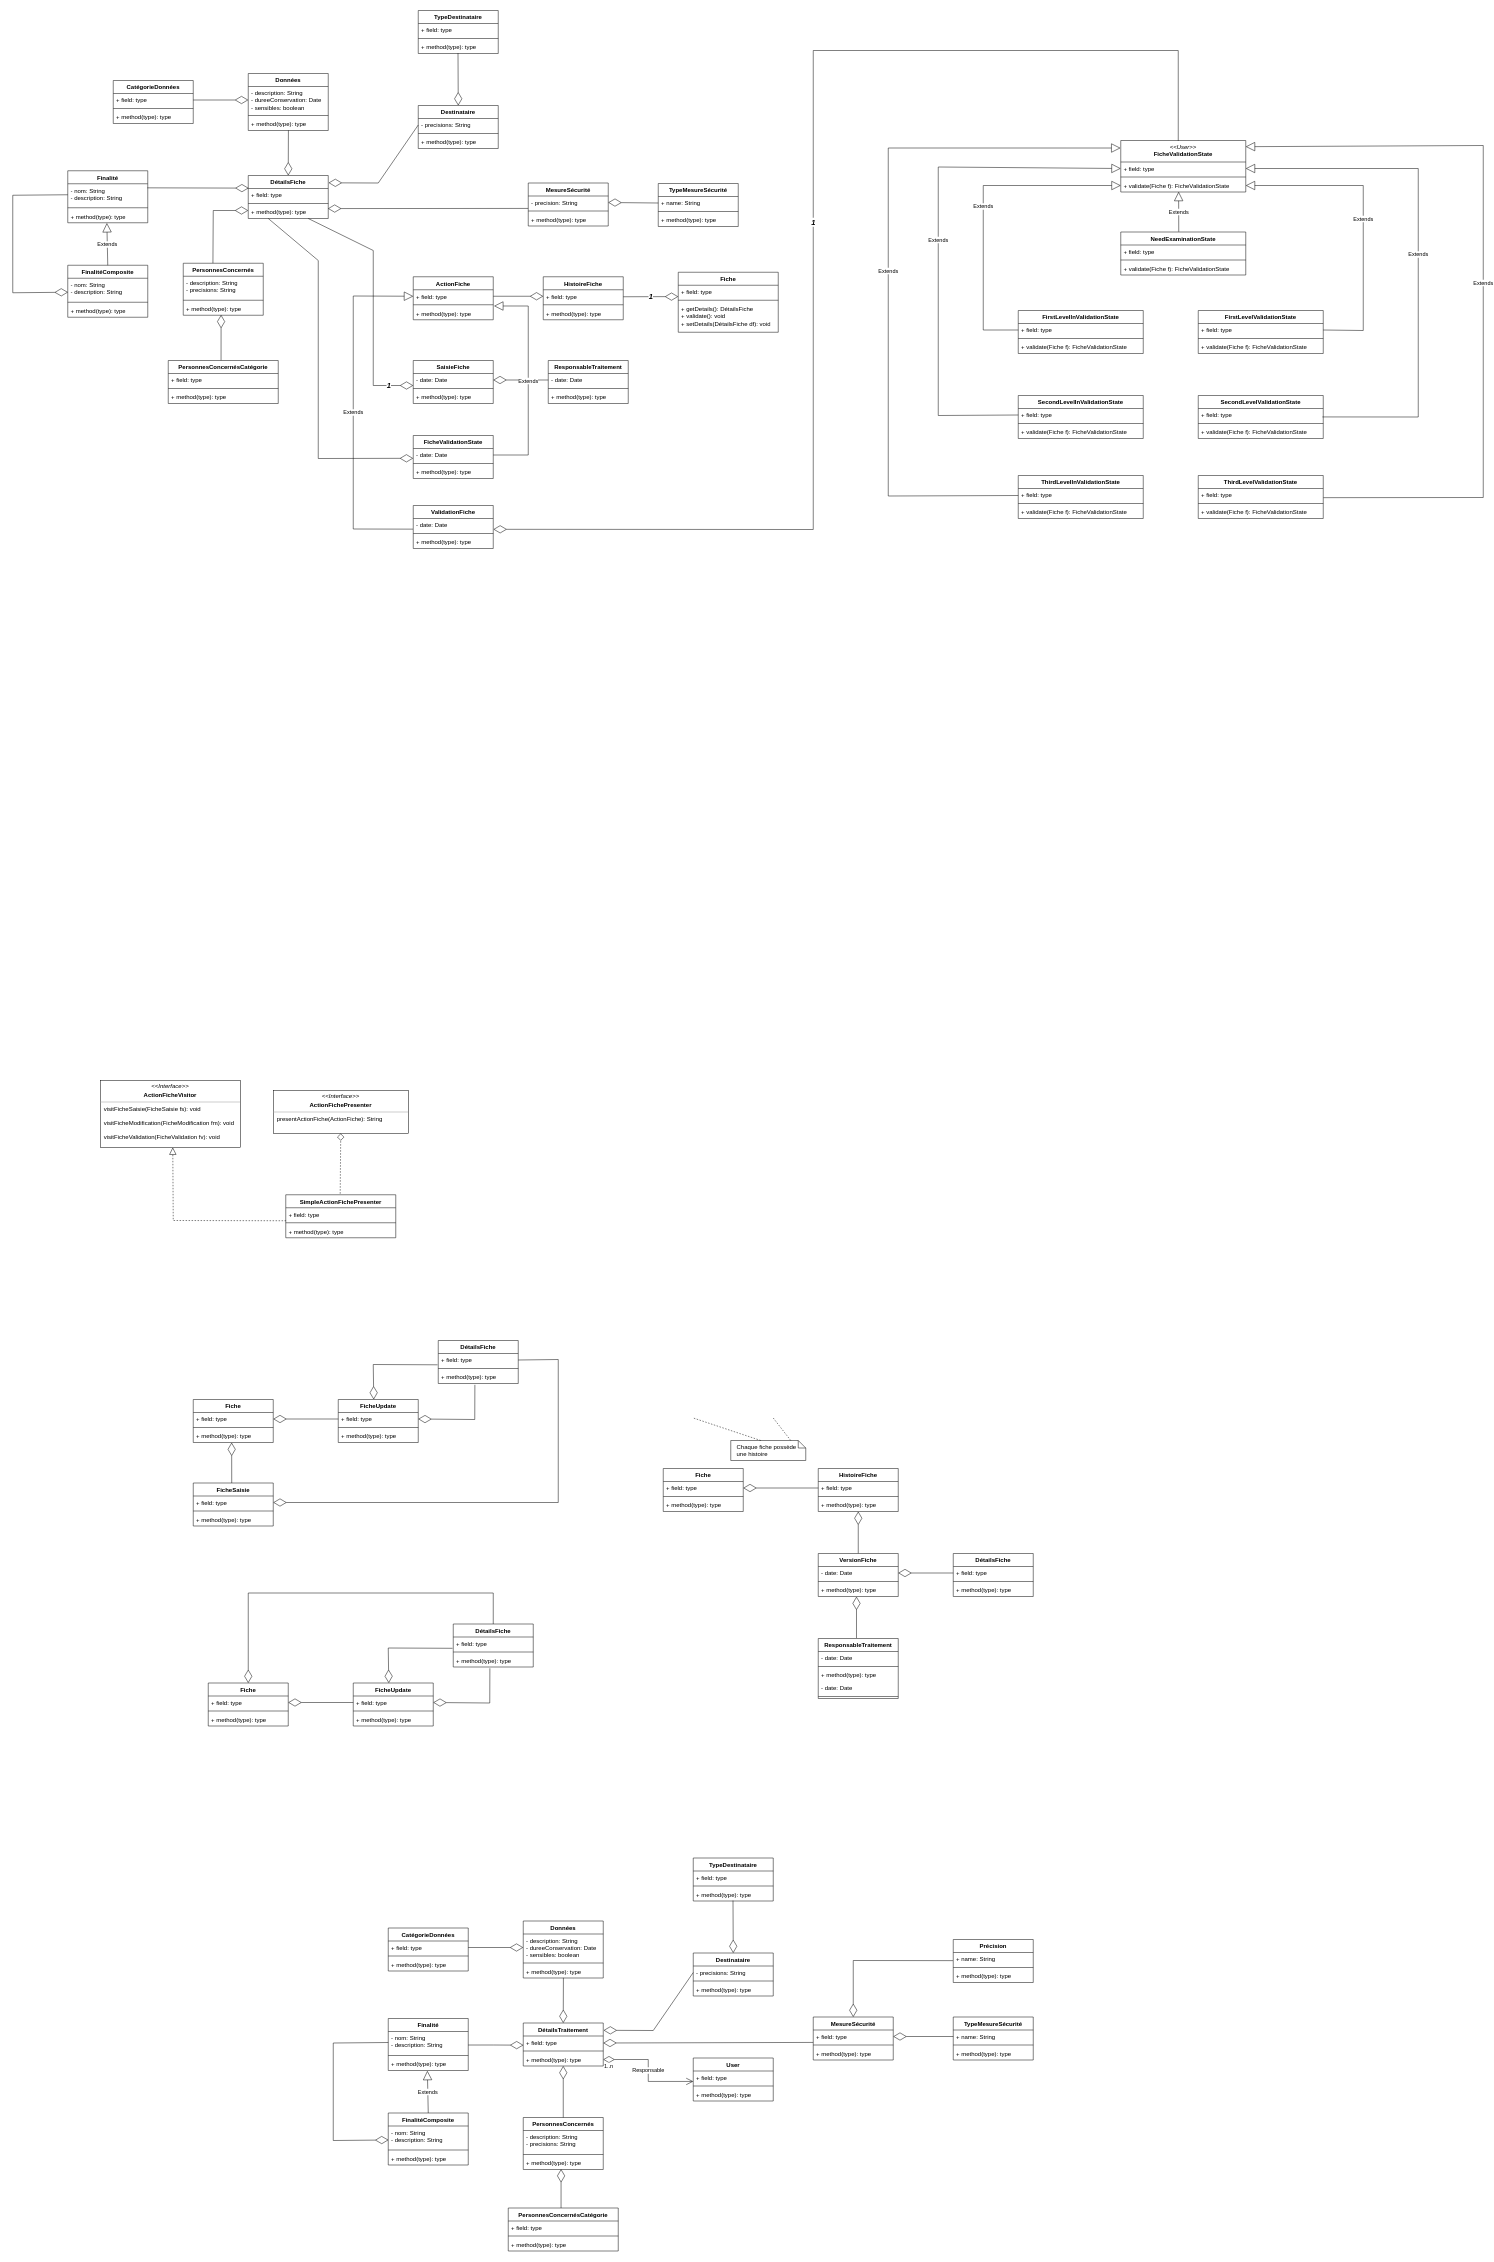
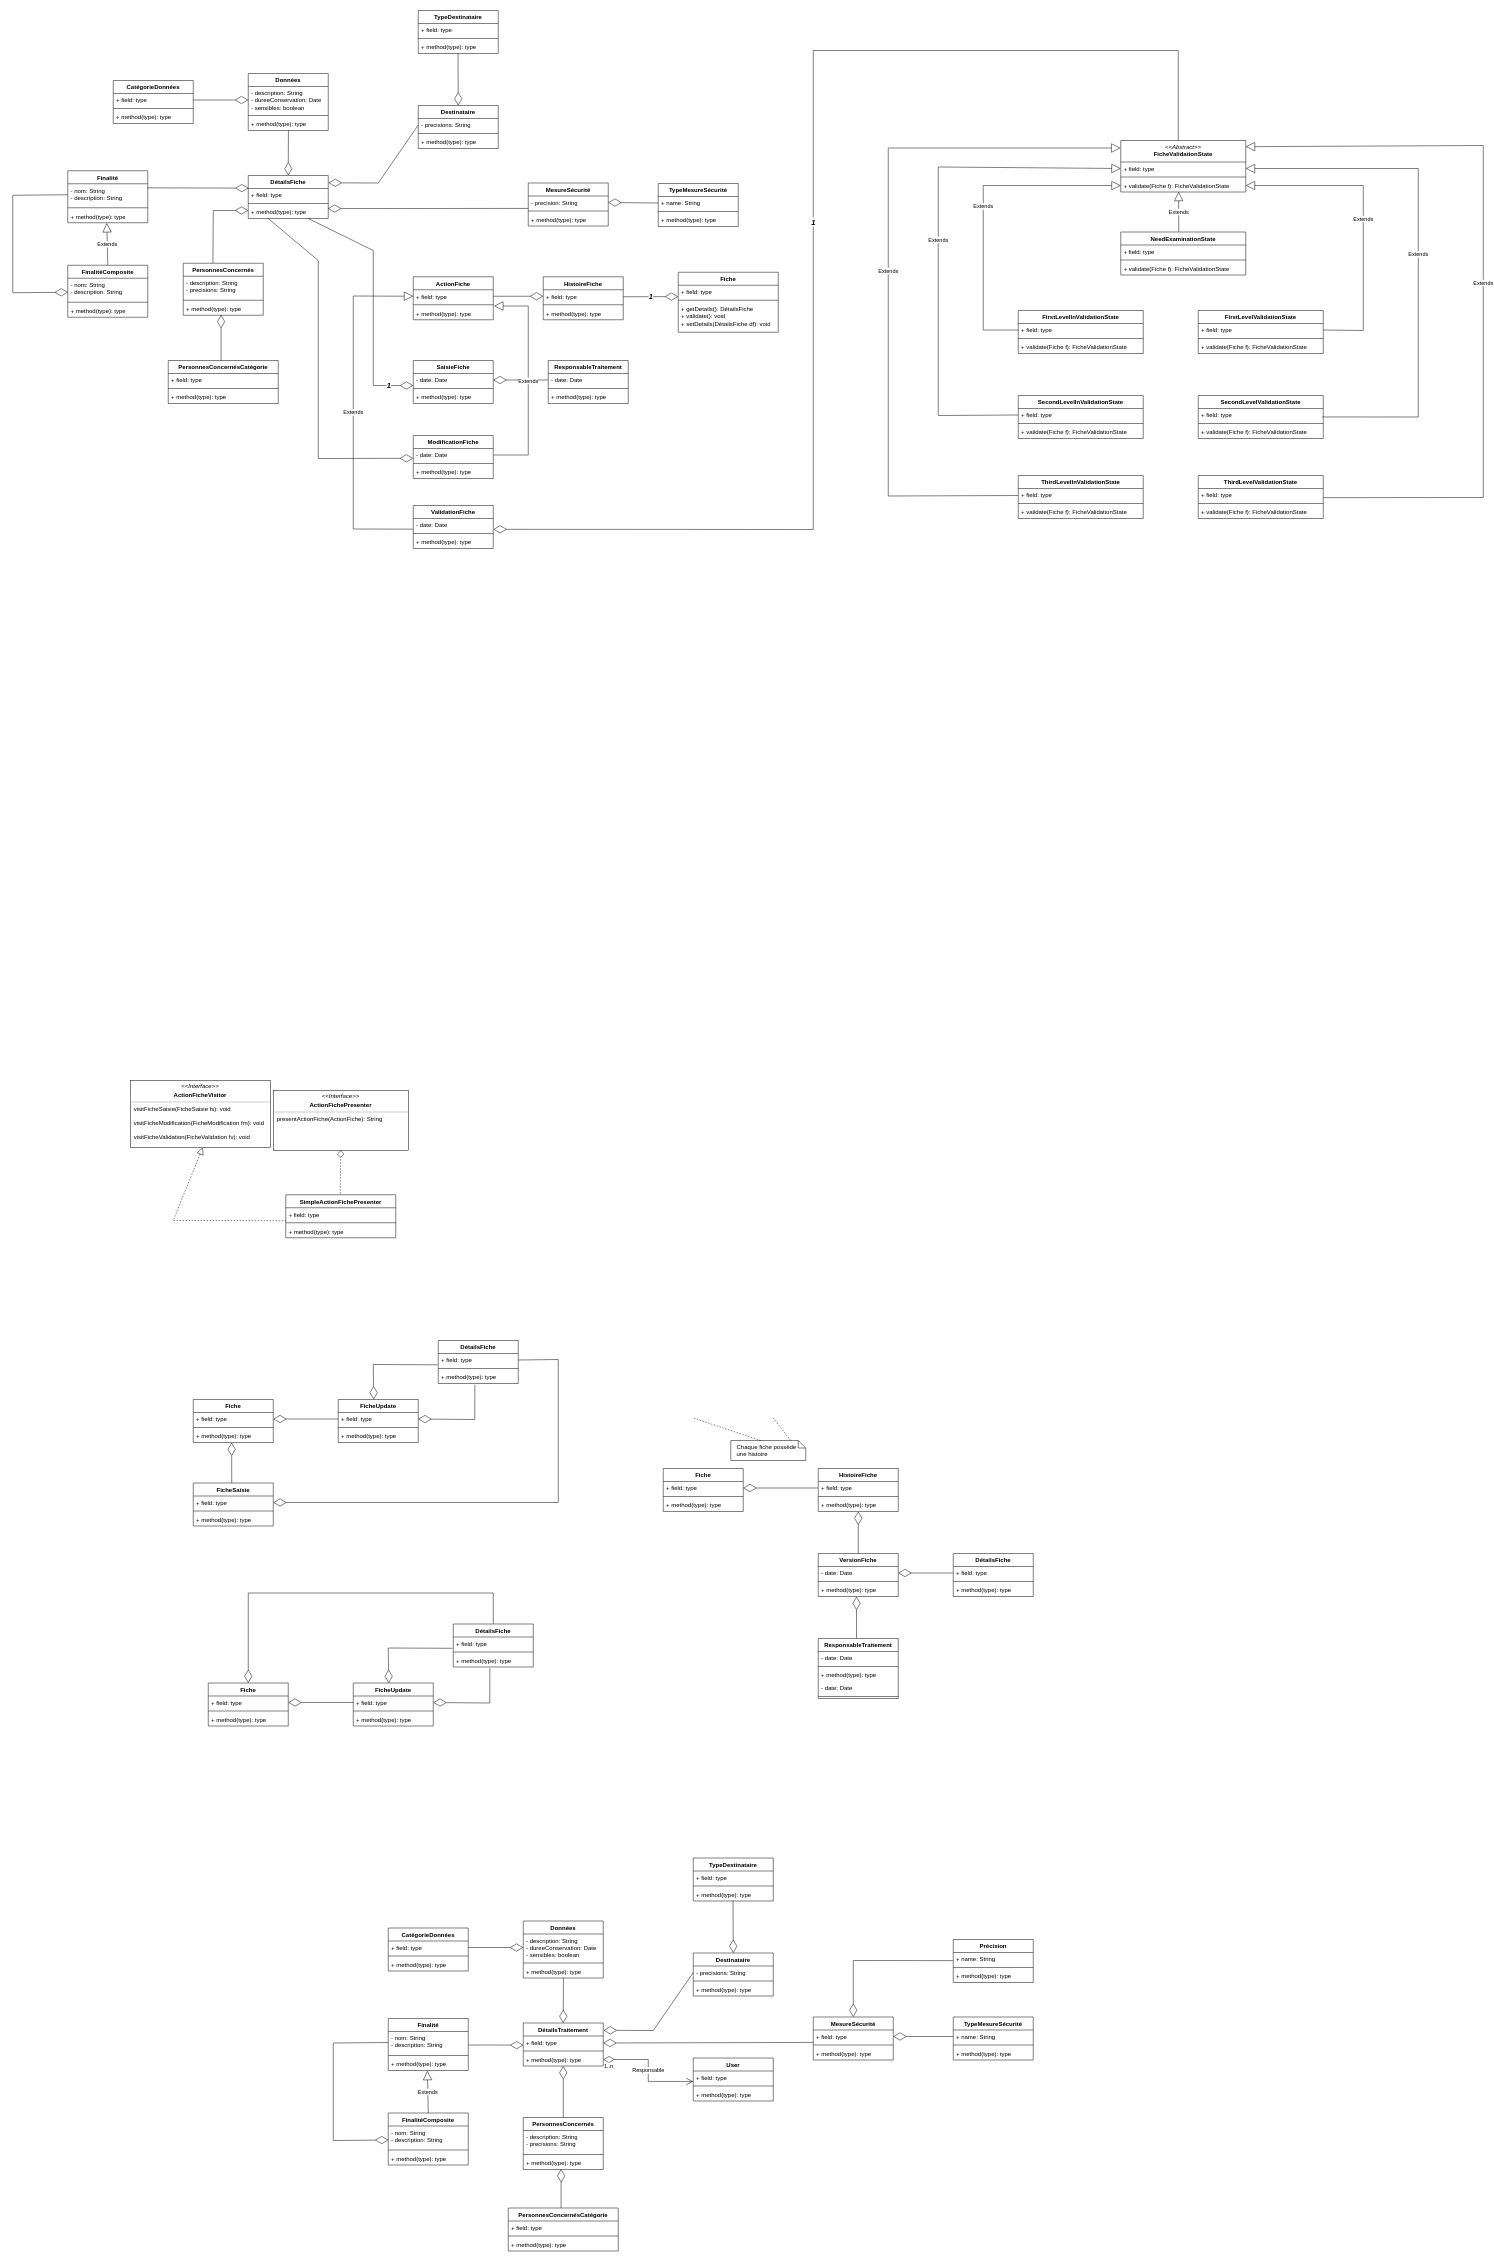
node "<<User>> FicheValidationState": label "<<User>> FicheValidationState" -> "<<Abstract>> FicheValidationState"
node "FicheValidationState": label "FicheValidationState" -> "ModificationFiche"
node "<<Interface>> ActionFichePresenter presentActionFiche(ActionFiche): String": size 135x43 -> 135x60
node "<<Interface>> ActionFicheVisitor visitFicheSaisie(FicheSaisie fs): void visitFicheModification(FicheModification fm): void visitFicheValidation(FicheValidation fv): void": moved (170, 1114) -> (200, 1114)
